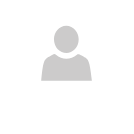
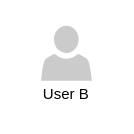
node "User B": added
